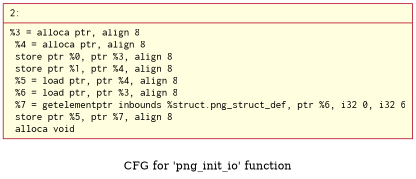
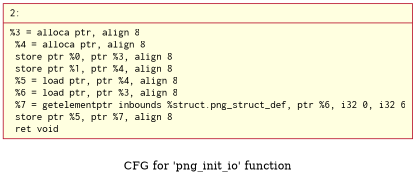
node "2:": text "alloca void" -> "ret void"
